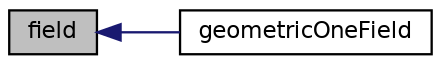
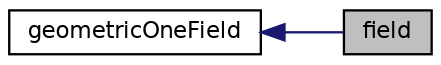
edge "geometricOneField" -> "field": reversed
